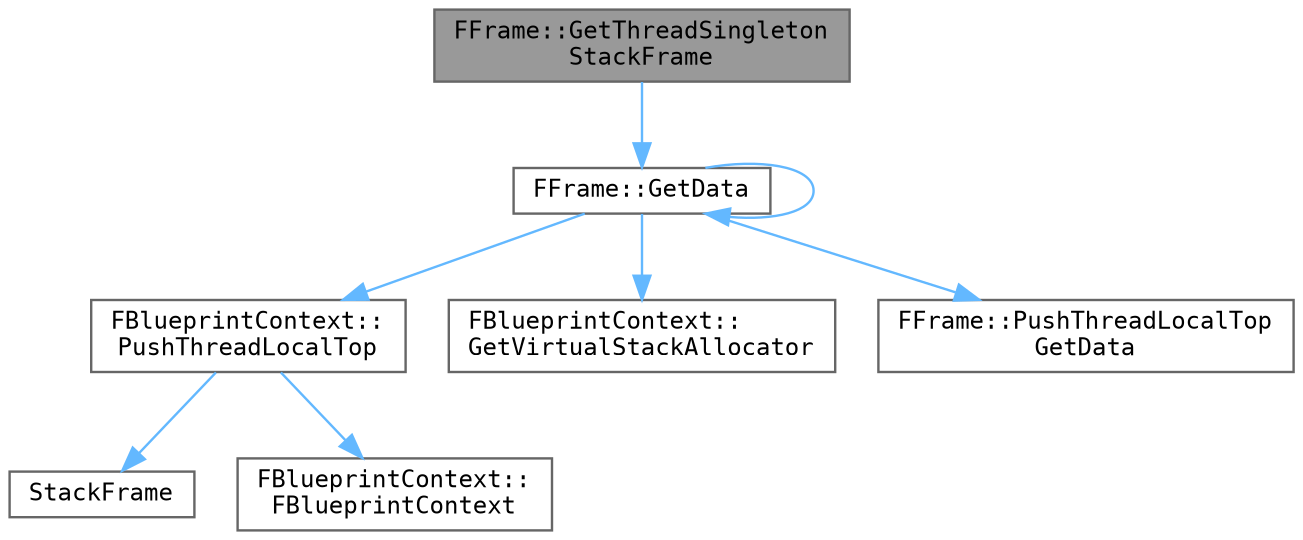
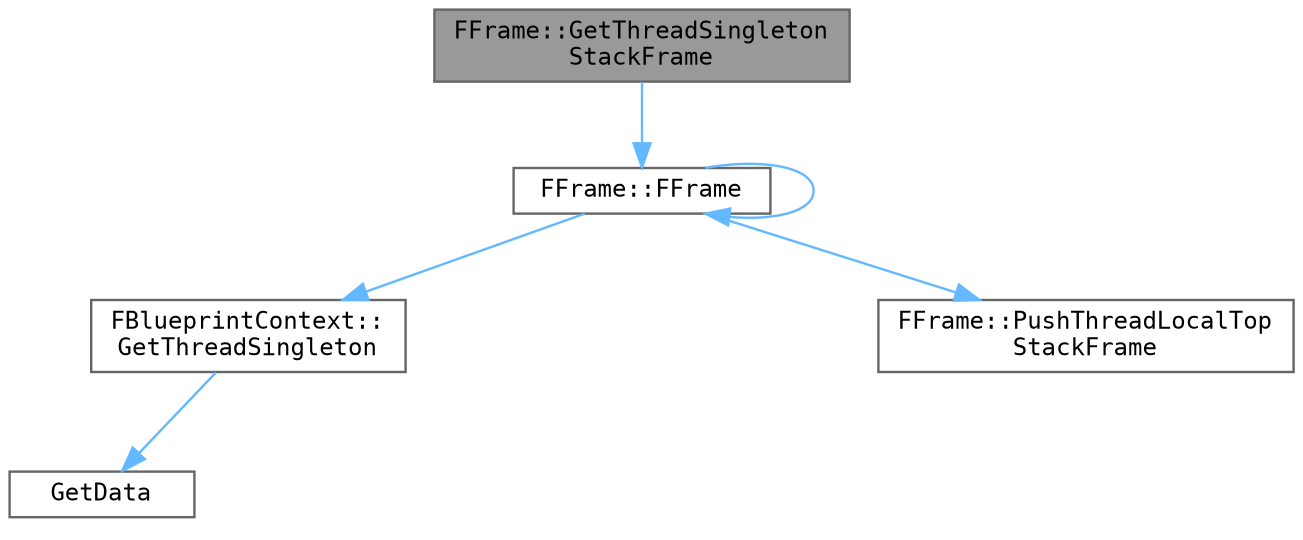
node "FFrame::GetData": label "FFrame::GetData" -> "FFrame::FFrame"
node "FBlueprintContext:: PushThreadLocalTop": label "FBlueprintContext:: PushThreadLocalTop" -> "FBlueprintContext:: GetThreadSingleton"
node "FBlueprintContext:: GetVirtualStackAllocator": removed
node "FFrame::PushThreadLocalTop GetData": label "FFrame::PushThreadLocalTop GetData" -> "FFrame::PushThreadLocalTop StackFrame"
node "StackFrame": label "StackFrame" -> "GetData"
node "FBlueprintContext:: FBlueprintContext": removed
